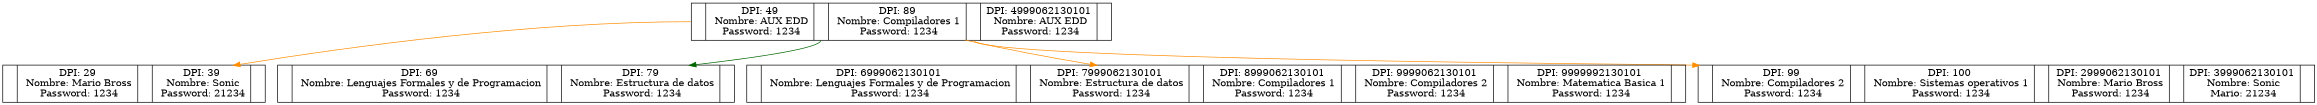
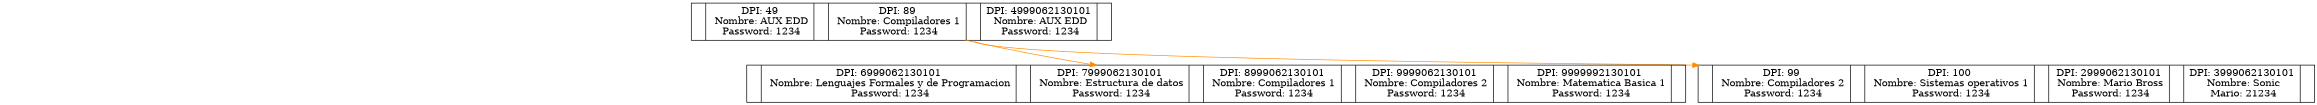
node "DPI: 29": removed
node "DPI: 69": removed
